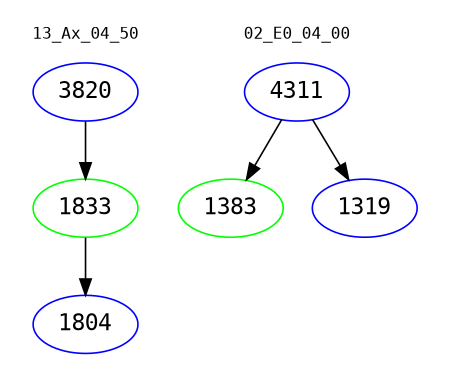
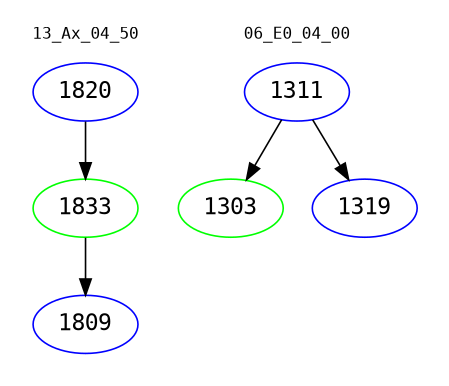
cluster "02_E0_04_00": label "02_E0_04_00" -> "06_E0_04_00"
node "3820": label "3820" -> "1820"
node "4311": label "4311" -> "1311"
node "1383": label "1383" -> "1303"
node "1804": label "1804" -> "1809"
